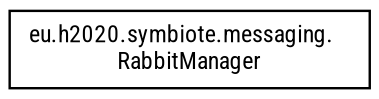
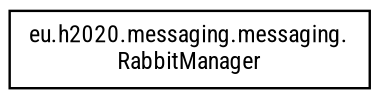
node "eu.h2020.symbiote.messaging. RabbitManager": label "eu.h2020.symbiote.messaging. RabbitManager" -> "eu.h2020.messaging.messaging. RabbitManager"
